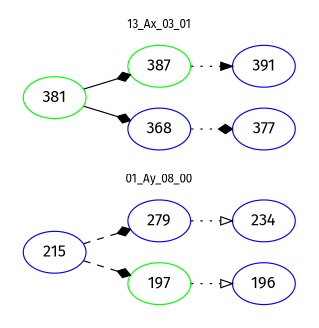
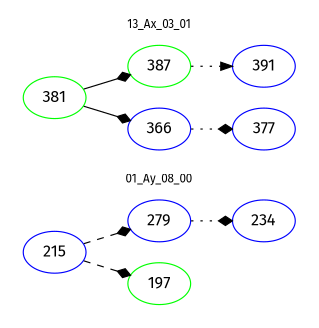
node "368": label "368" -> "366"
edge "279" -> "234": arrowhead onormal -> diamond
node "196": removed
